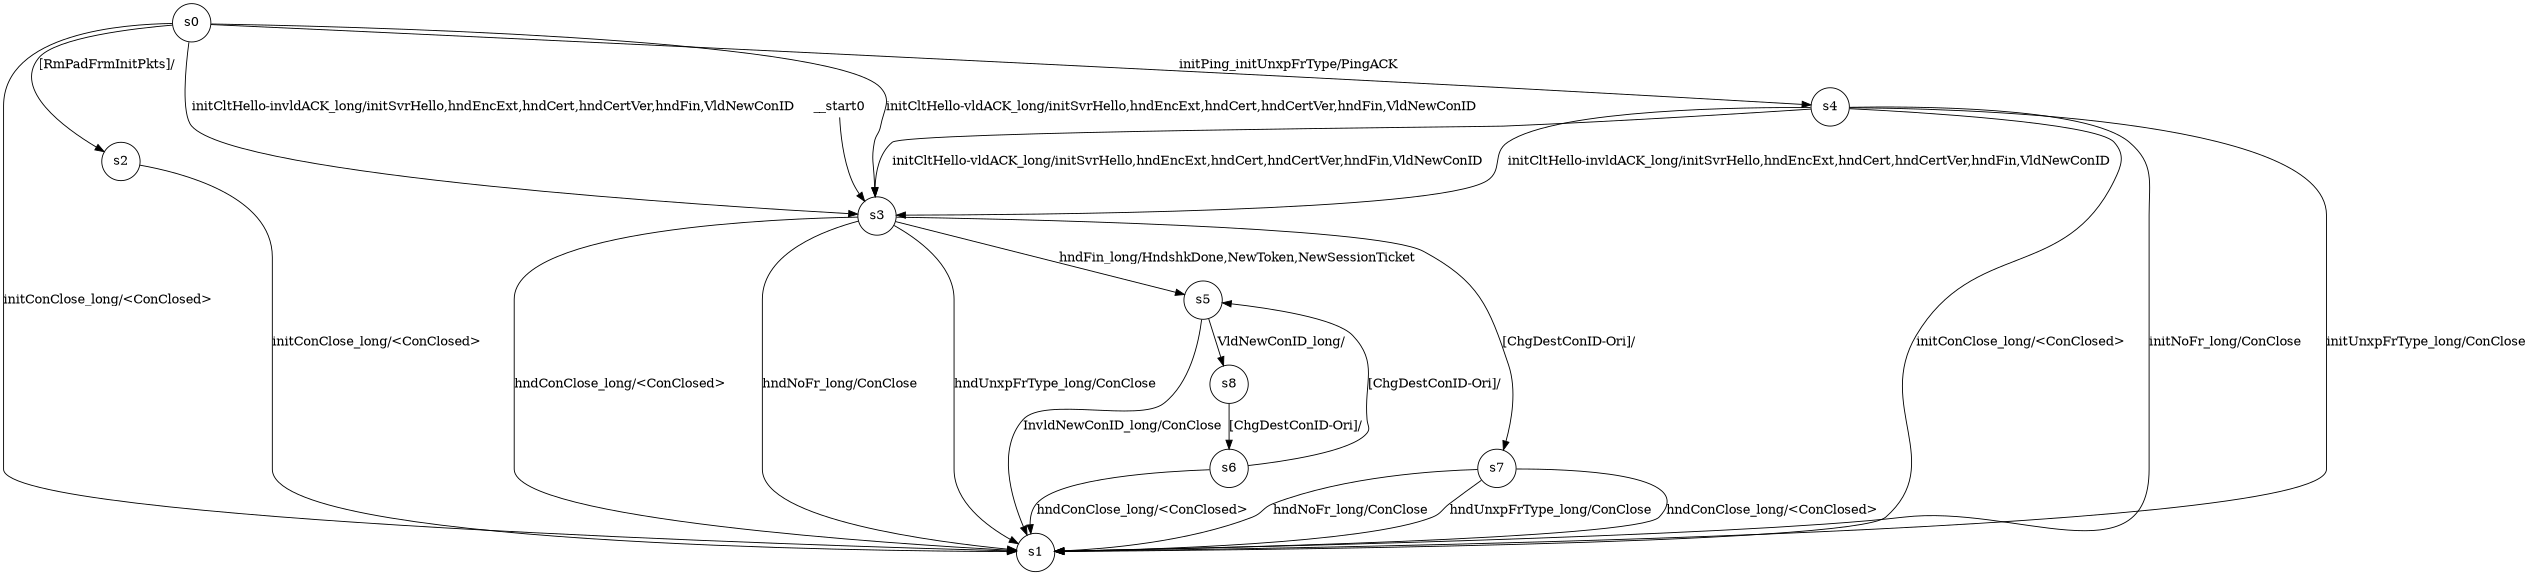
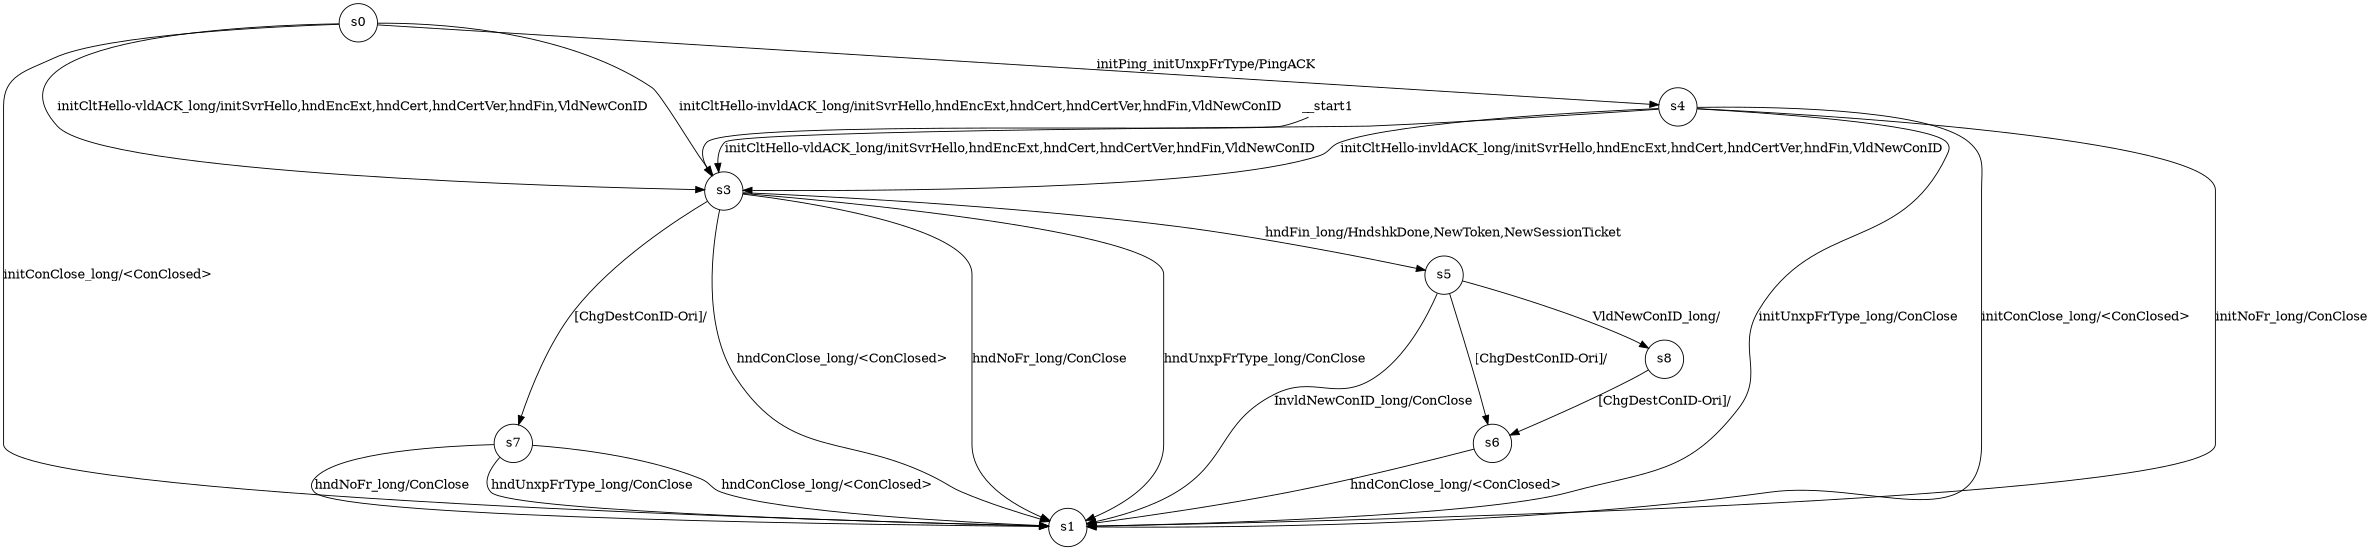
node "__start0": label "__start0" -> "__start1"
node "s2": removed
edge "s6" -> "s5": reversed
